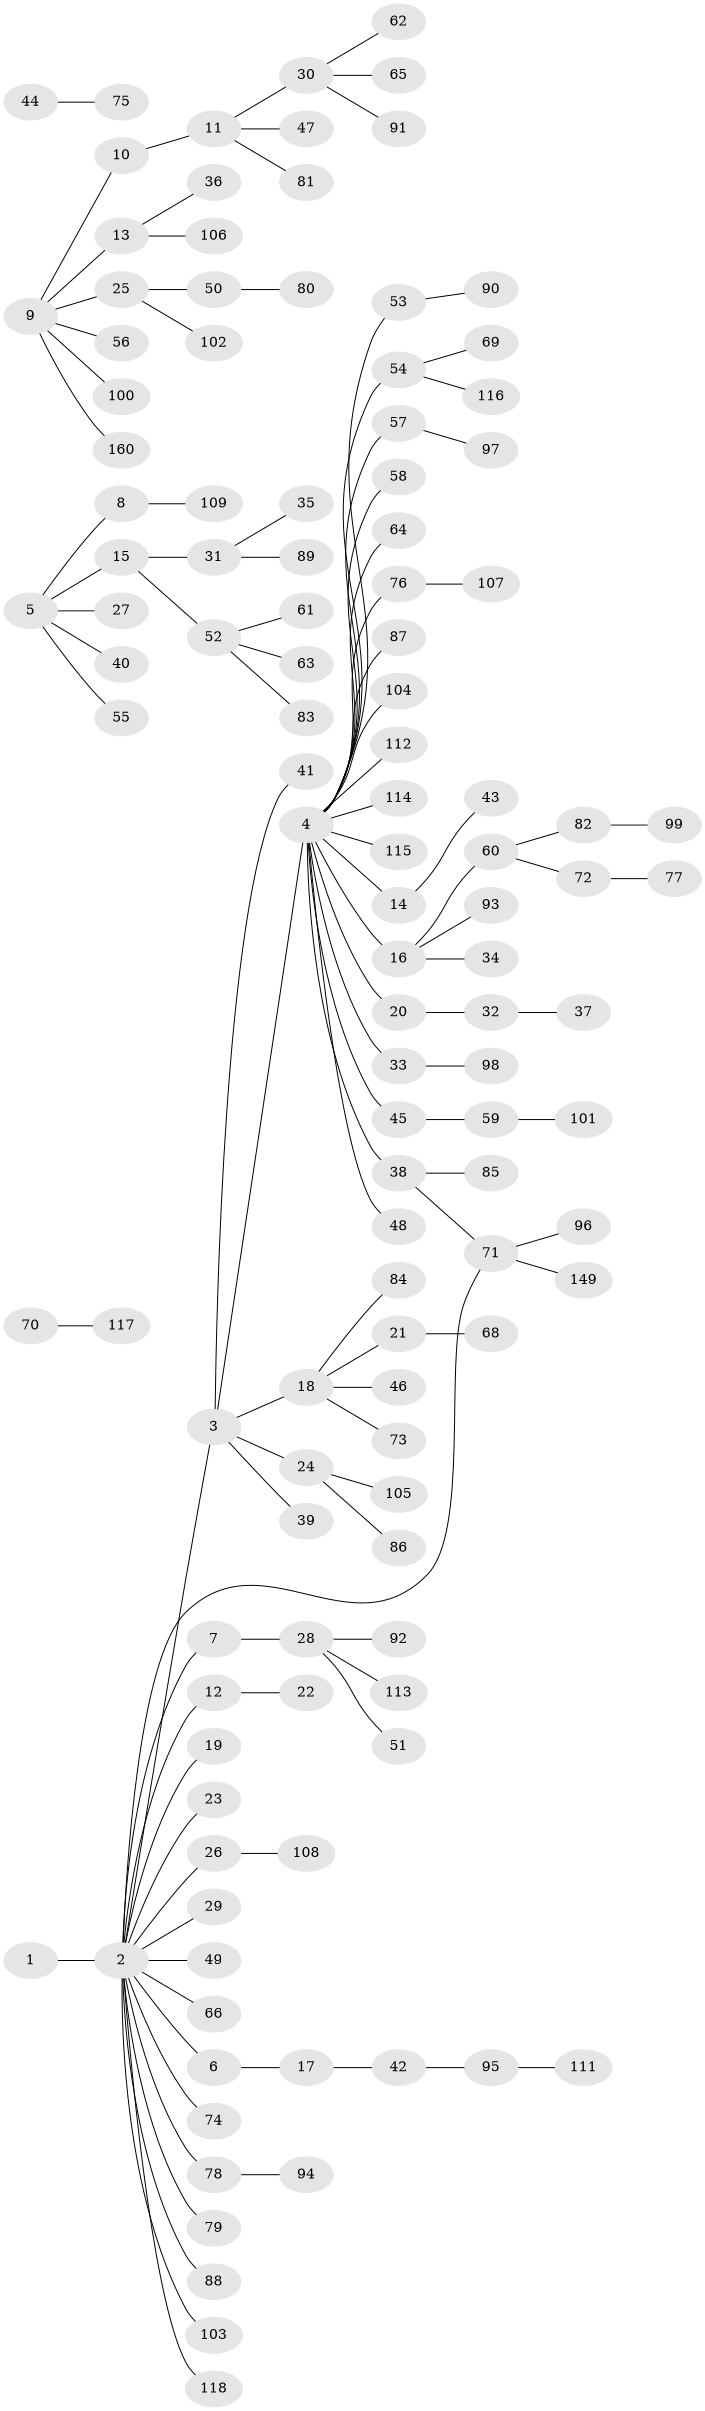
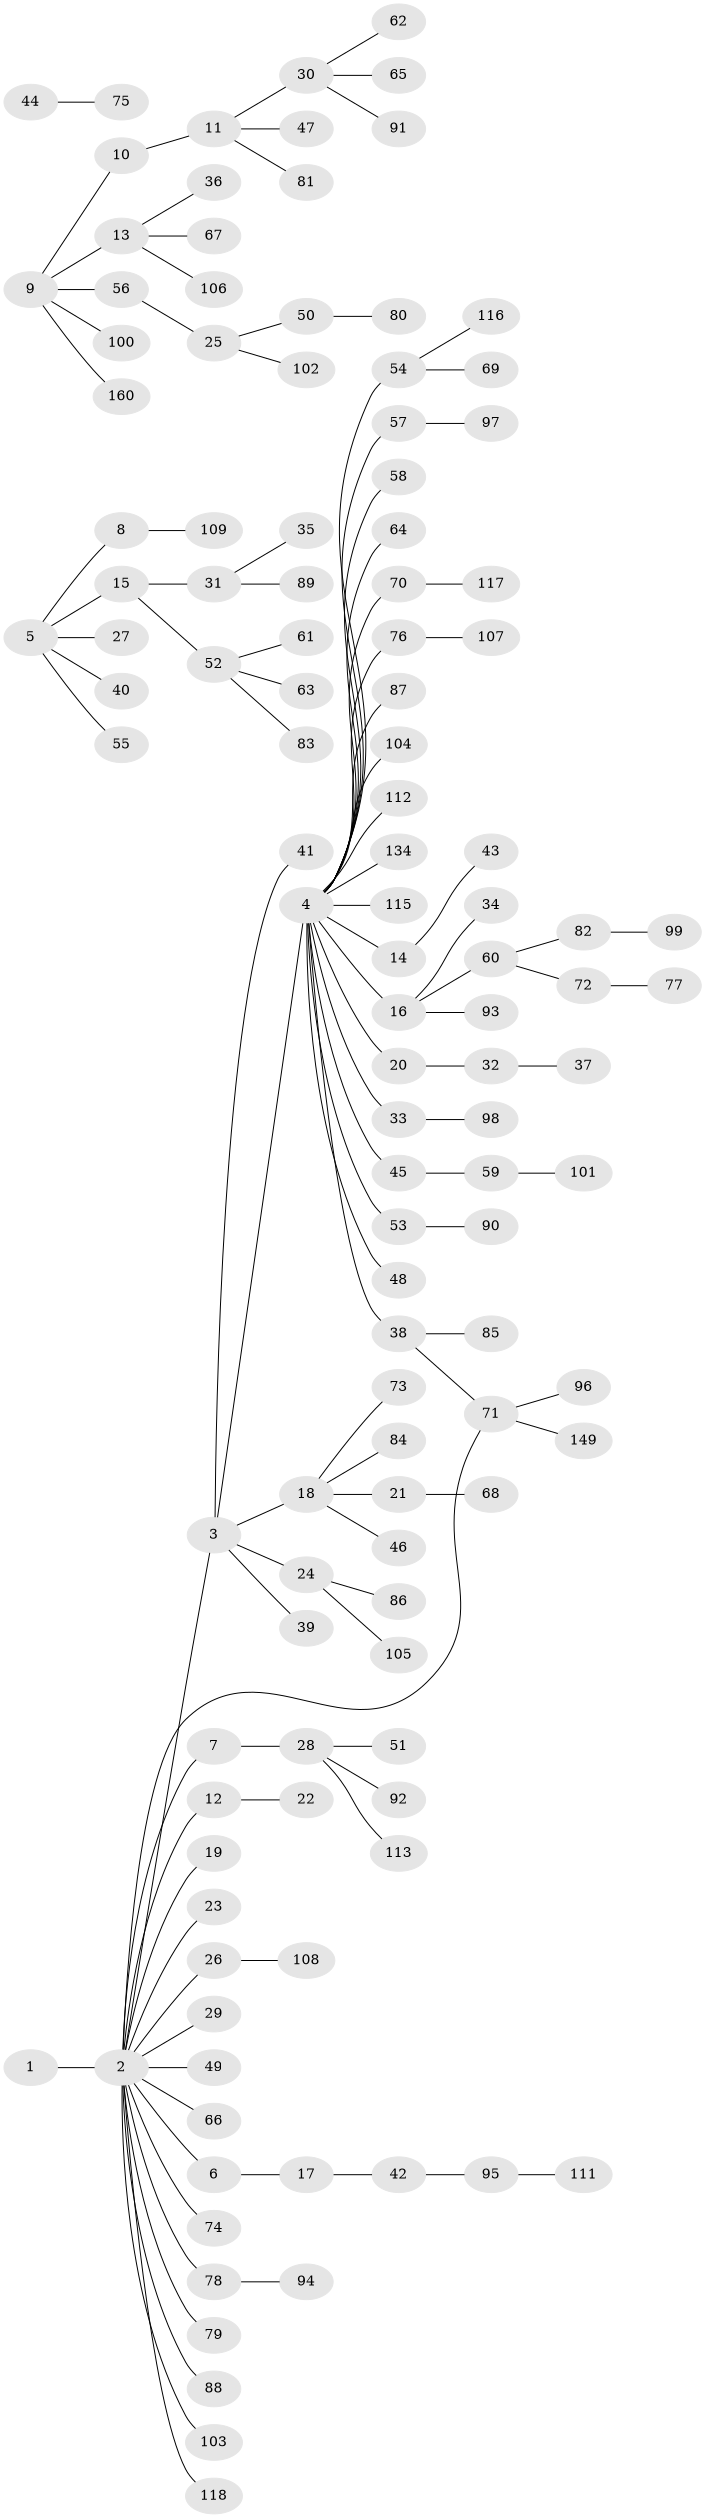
node "67": added
edge "25" -- "9": now "25" -- "56"
edge "70" -- "4": added
node "114": label "114" -> "134"
